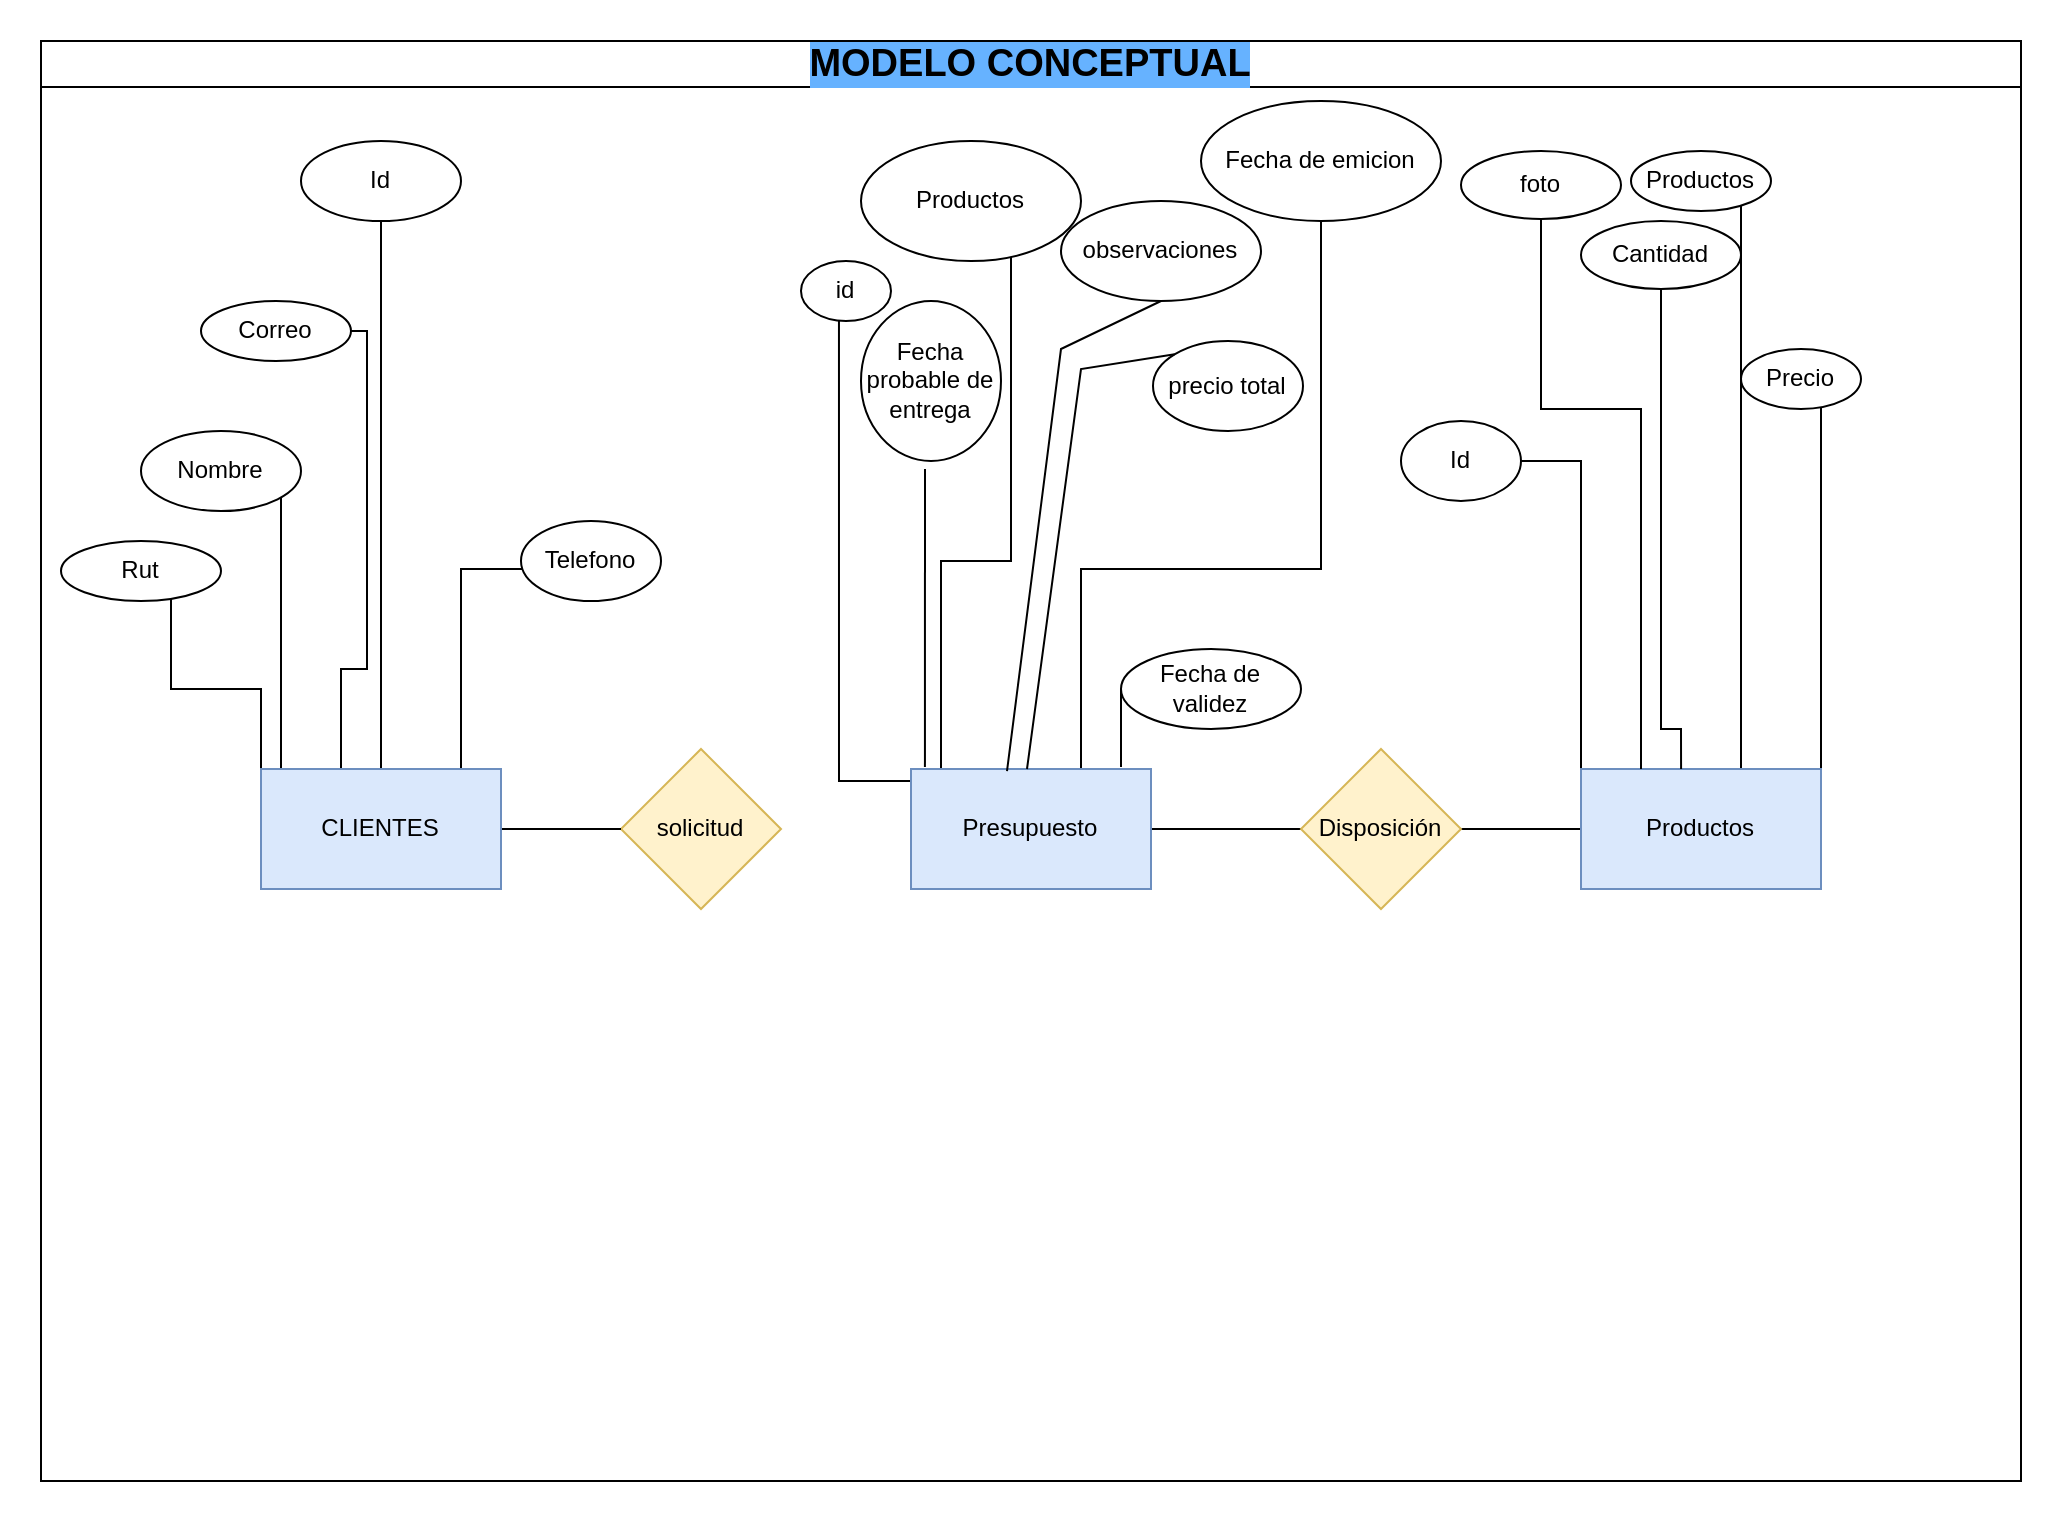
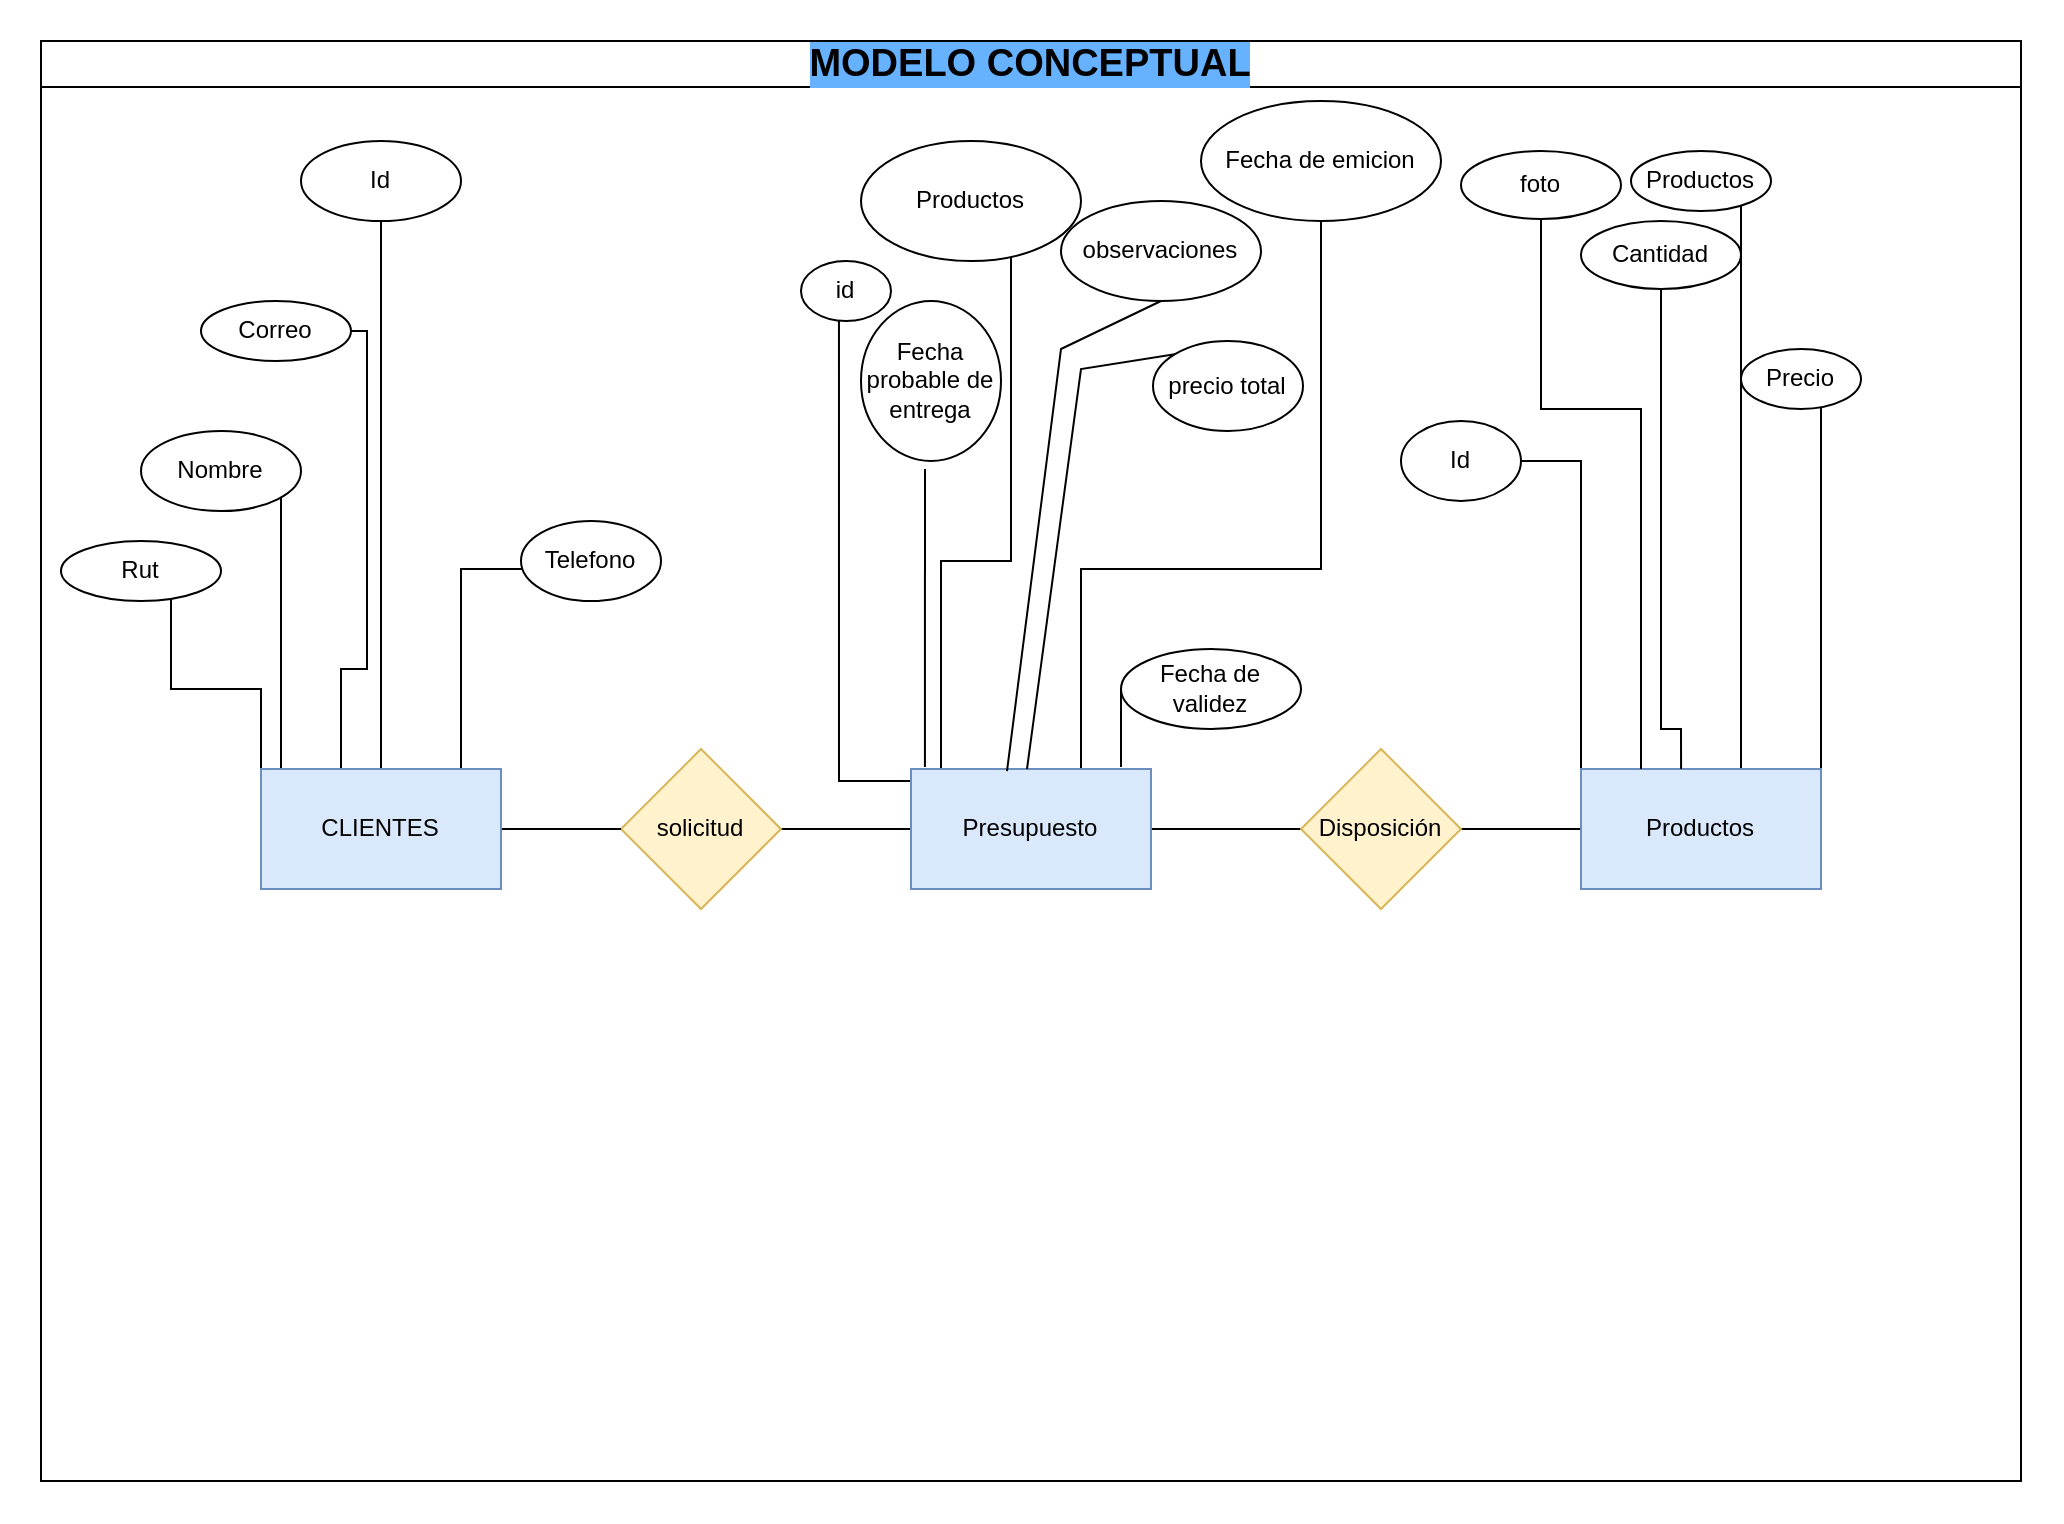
edge "solicitud" -- "Presupuesto": added
